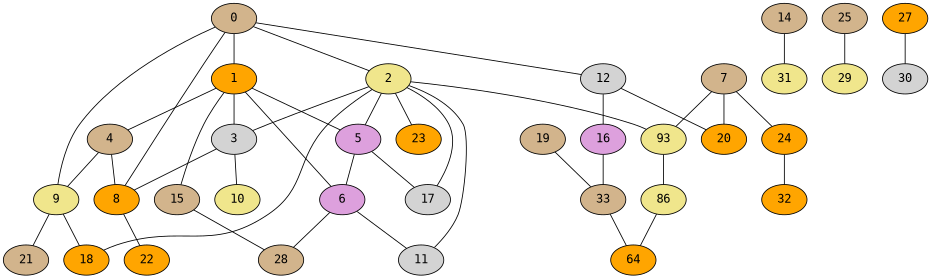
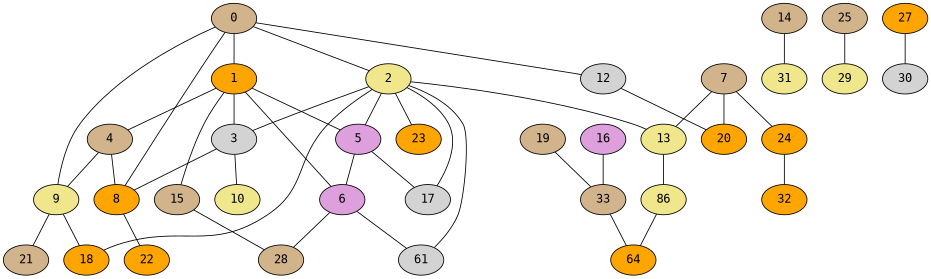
edge "12" -- "16": removed
node "93": label "93" -> "13"
node "11": label "11" -> "61"
